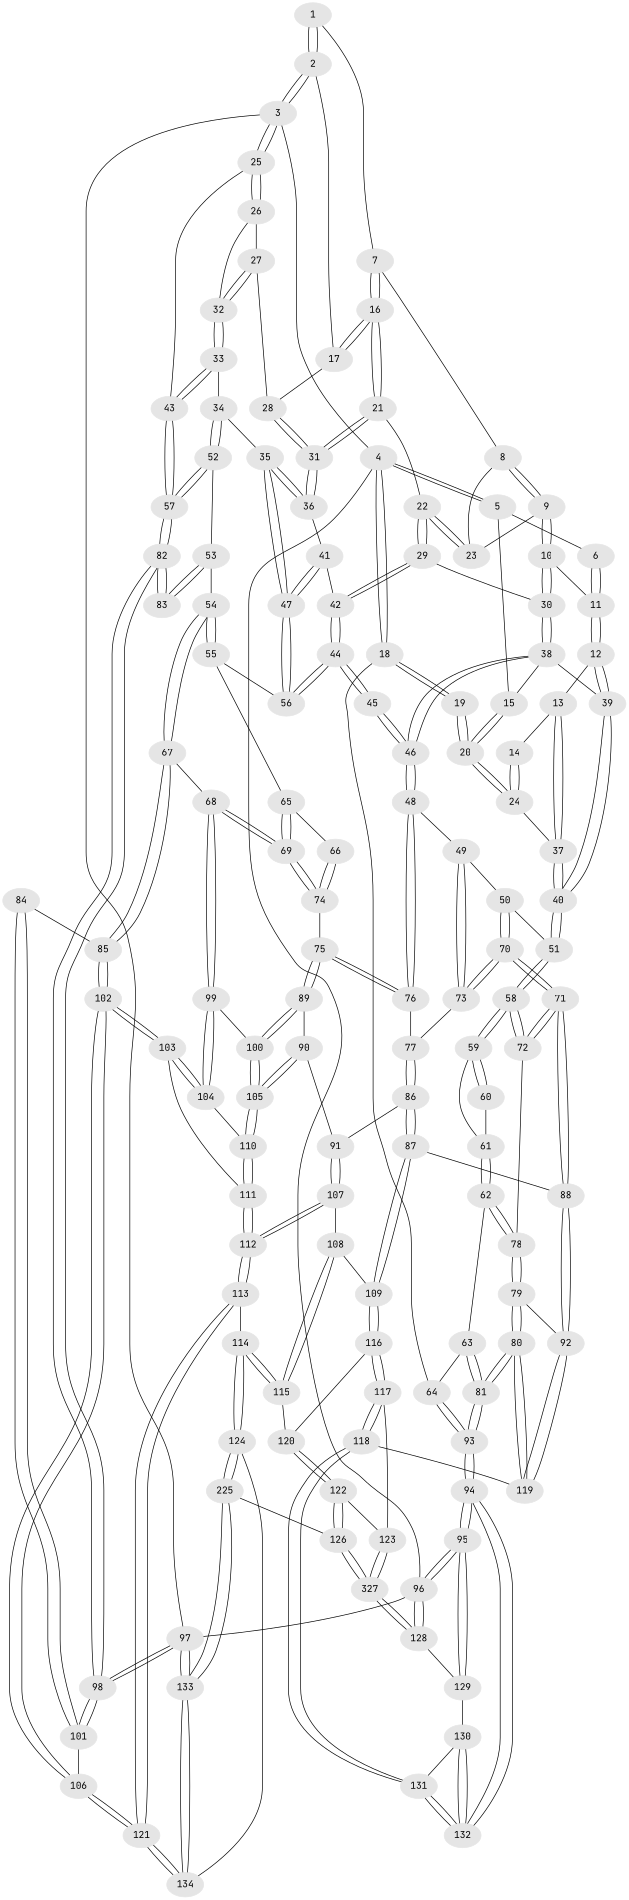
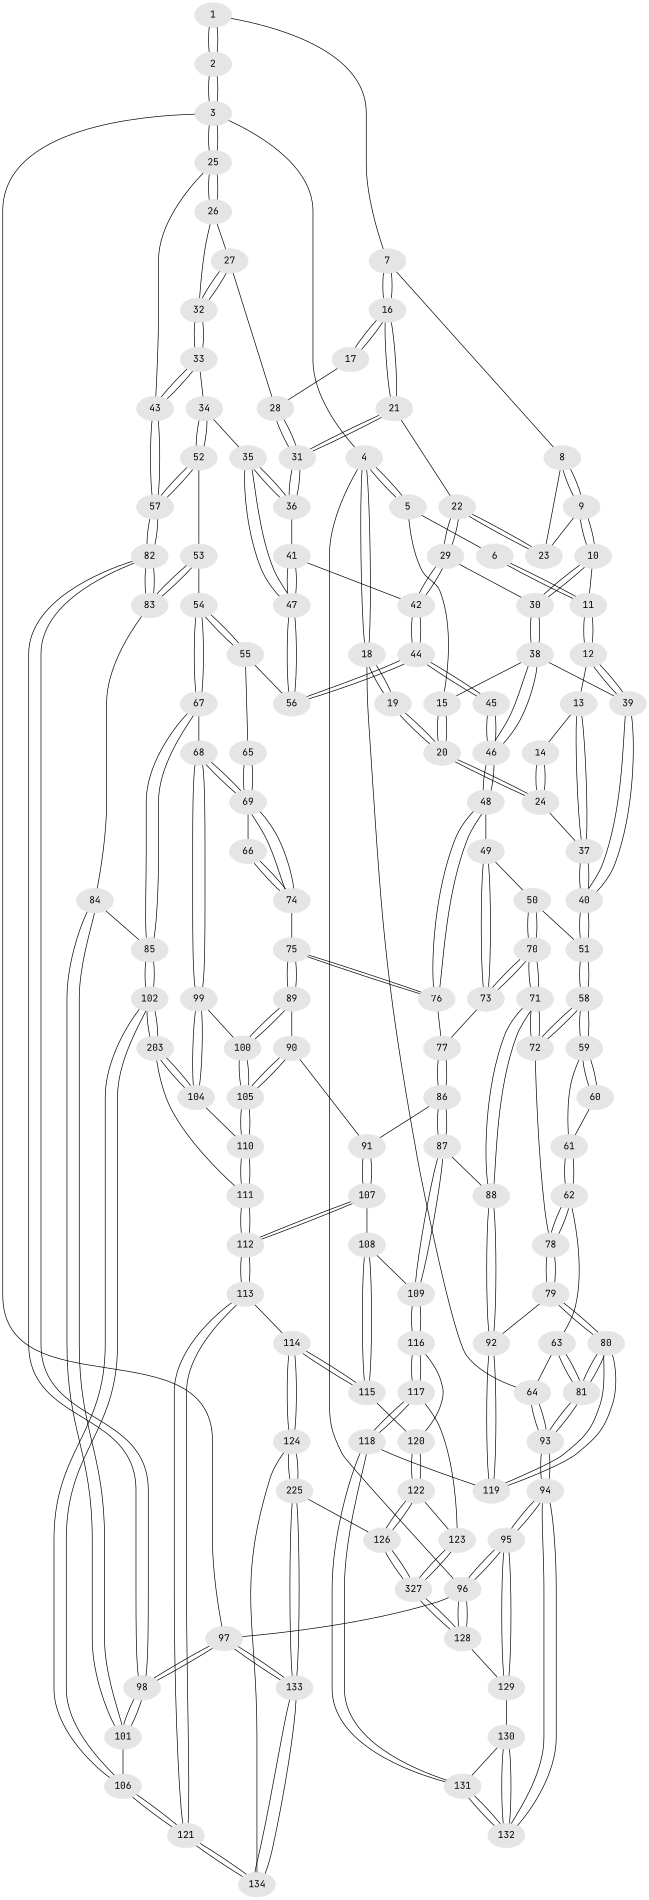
edge "2" -- "17": removed
edge "83" -- "84": added
edge "65" -- "66": now "69" -- "66"
node "103": label "103" -> "203"
